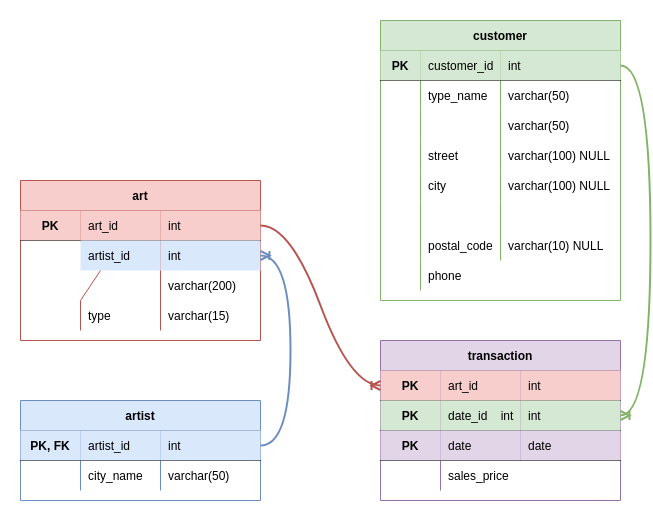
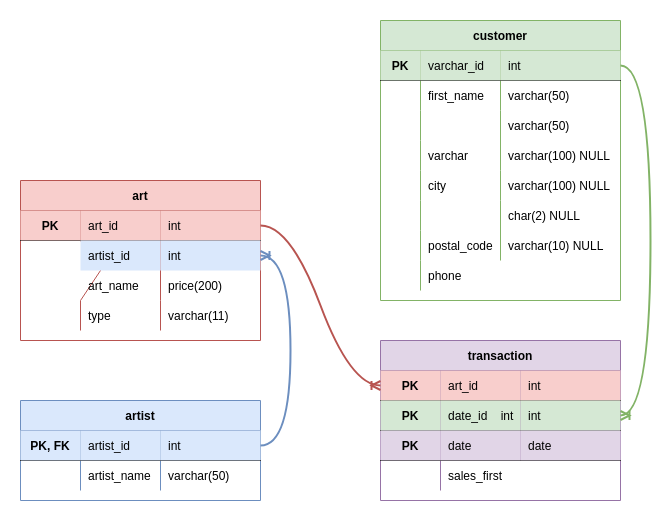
node "customer_id": label "customer_id" -> "varchar_id"
node "type_name": label "type_name" -> "first_name"
node "street": label "street" -> "varchar"
node "char(2) NULL": added
node "art_name": added
node "varchar(200)": label "varchar(200)" -> "price(200)"
node "varchar(15)": label "varchar(15)" -> "varchar(11)"
node "city_name": label "city_name" -> "artist_name"
node "sales_price": label "sales_price" -> "sales_first"
